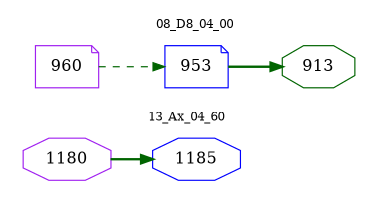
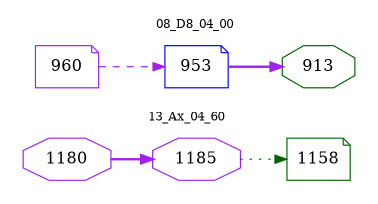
edge "960" -> "953": color darkgreen -> purple
edge "953" -> "913": color darkgreen -> purple
edge "1180" -> "1185": color darkgreen -> purple
node "1185": color blue -> purple
node "1158": added
